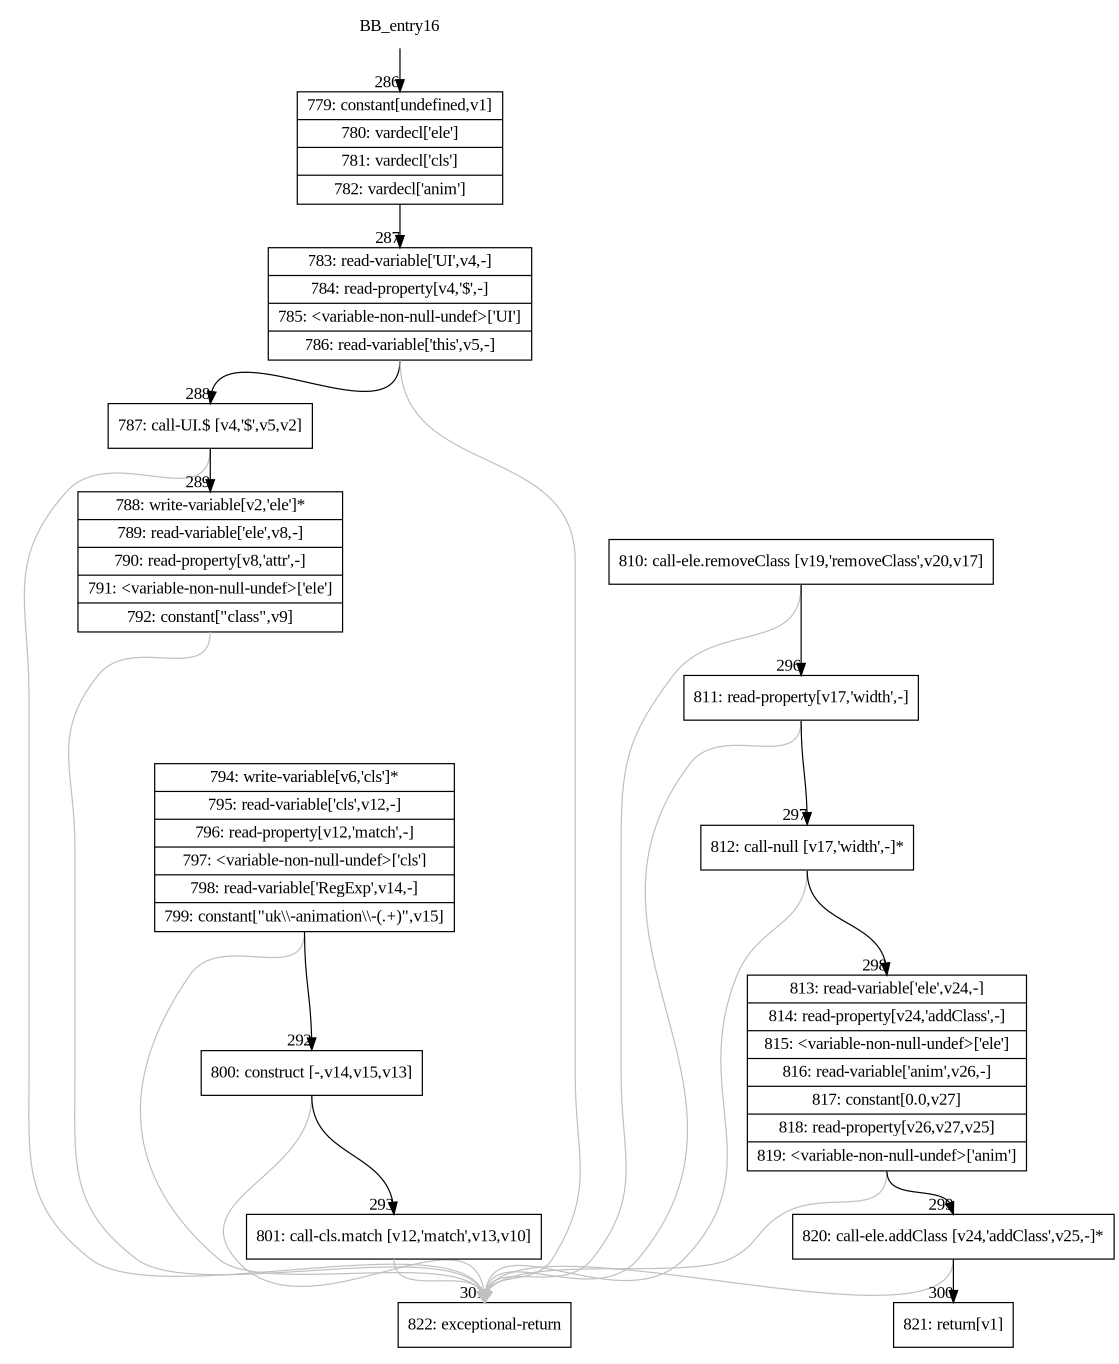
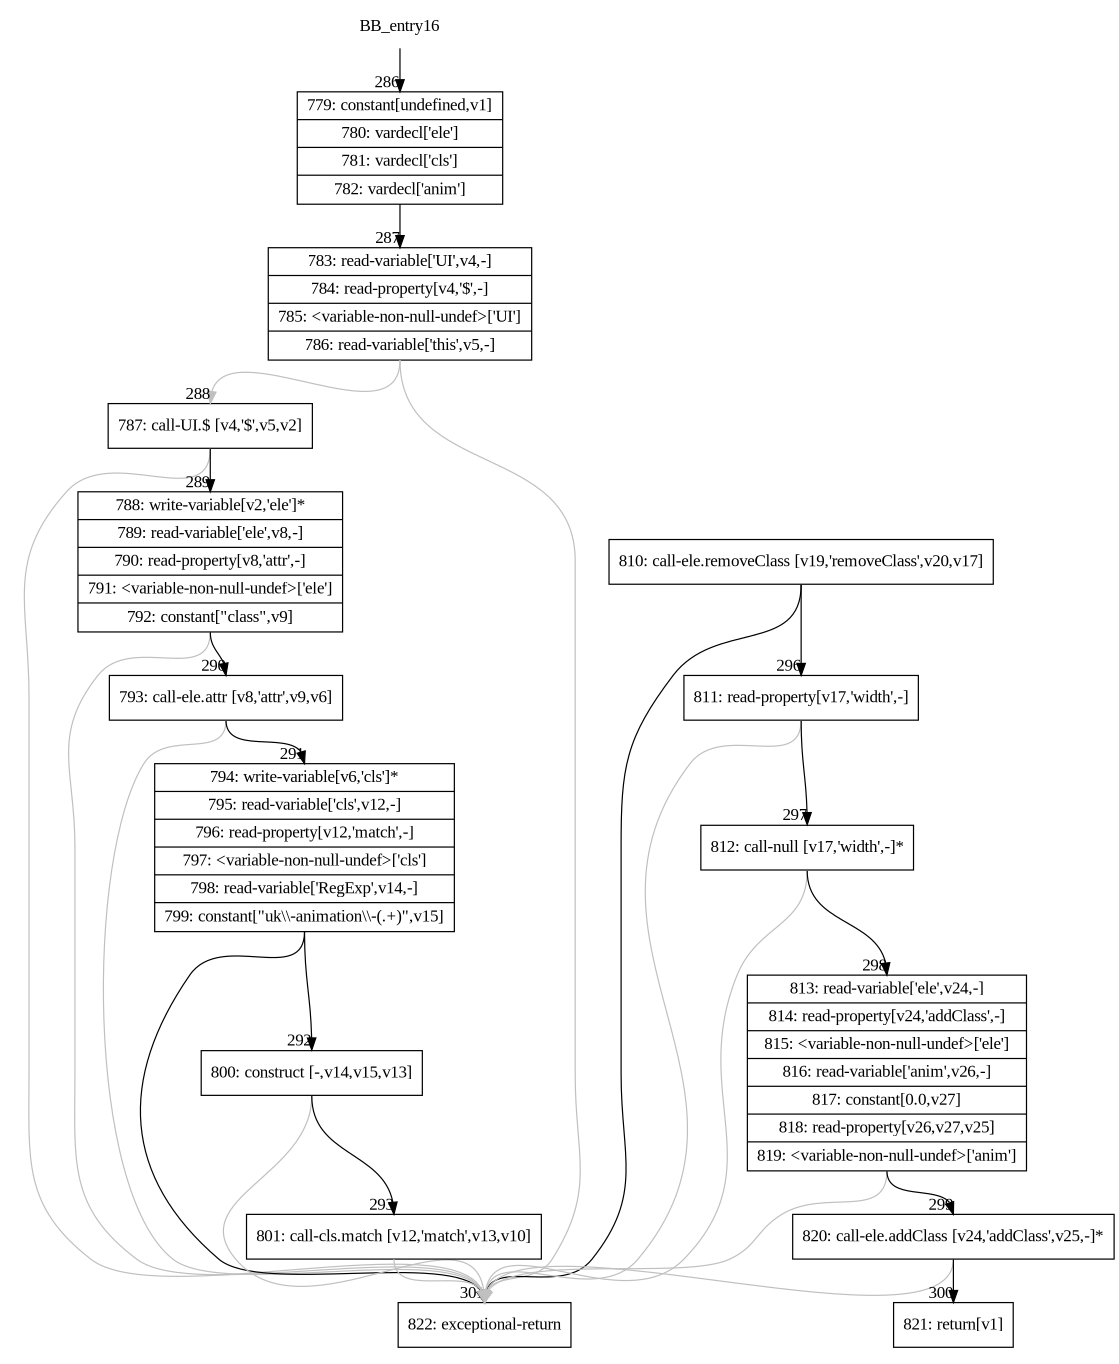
edge "783: read-variable['UI',v4,-]" -> "787: call-UI.$ [v4,'$',v5,v2]": color black -> gray
node "793: call-ele.attr [v8,'attr',v9,v6]": added
edge "810: call-ele.removeClass [v19,'removeClass',v20,v17]" -> "822: exceptional-return": color gray -> black
edge "794: write-variable[v6,'cls']*" -> "822: exceptional-return": color gray -> black
